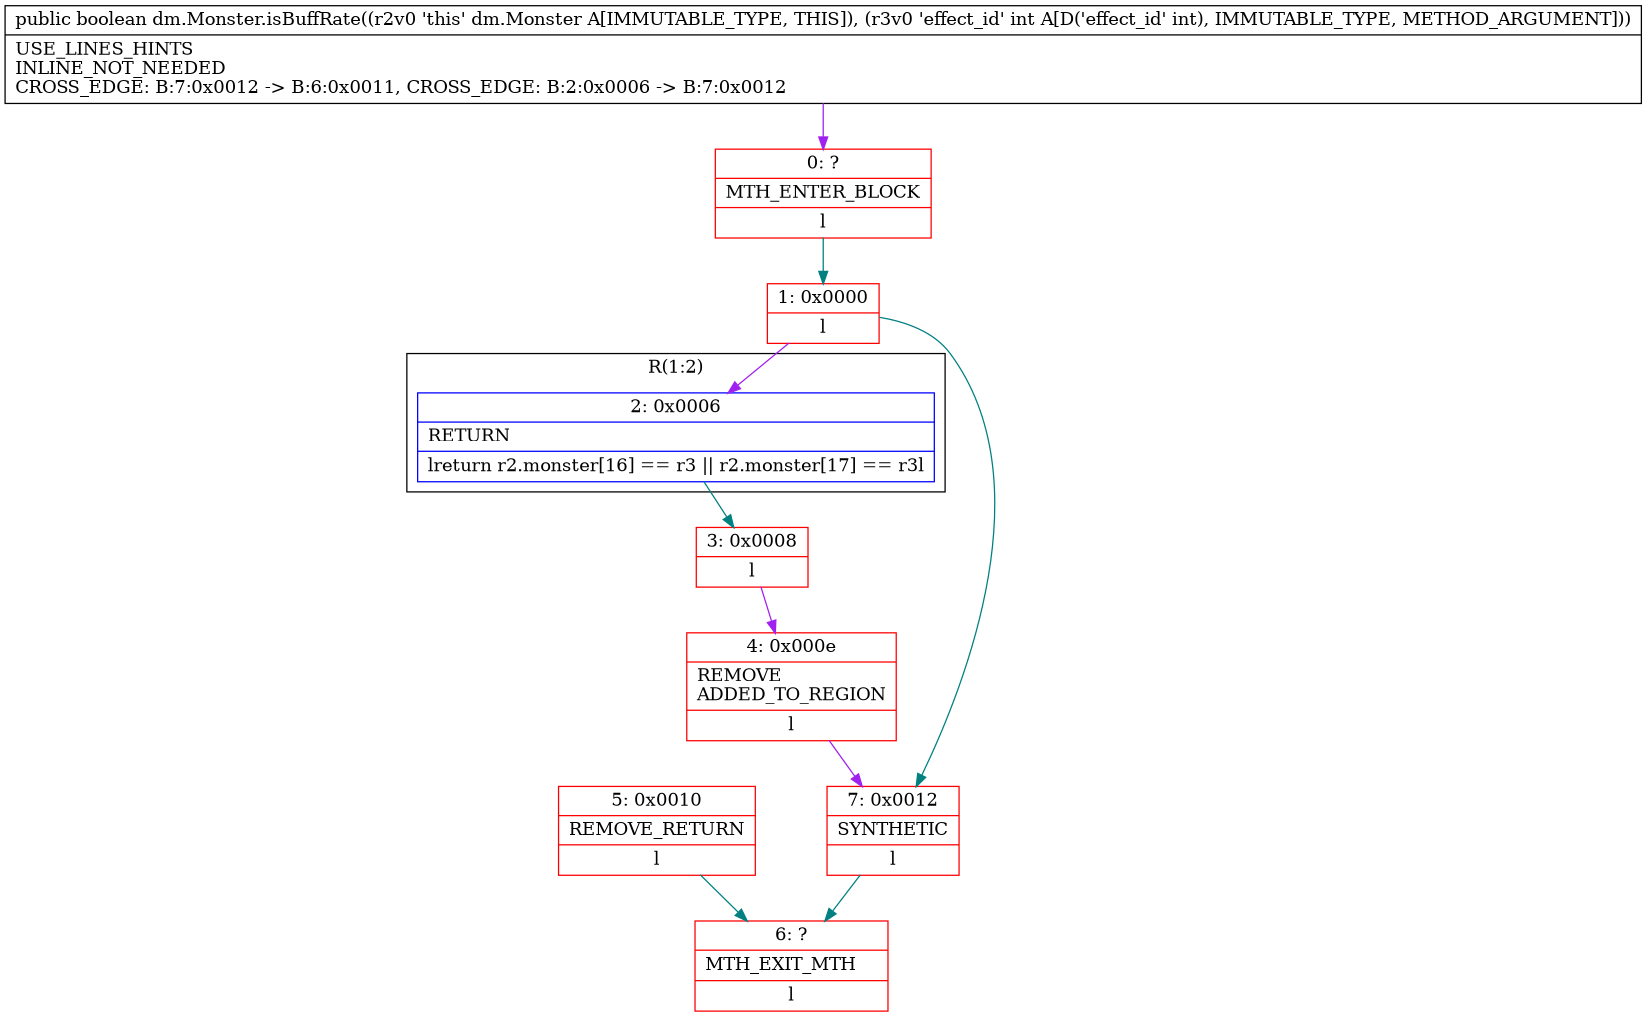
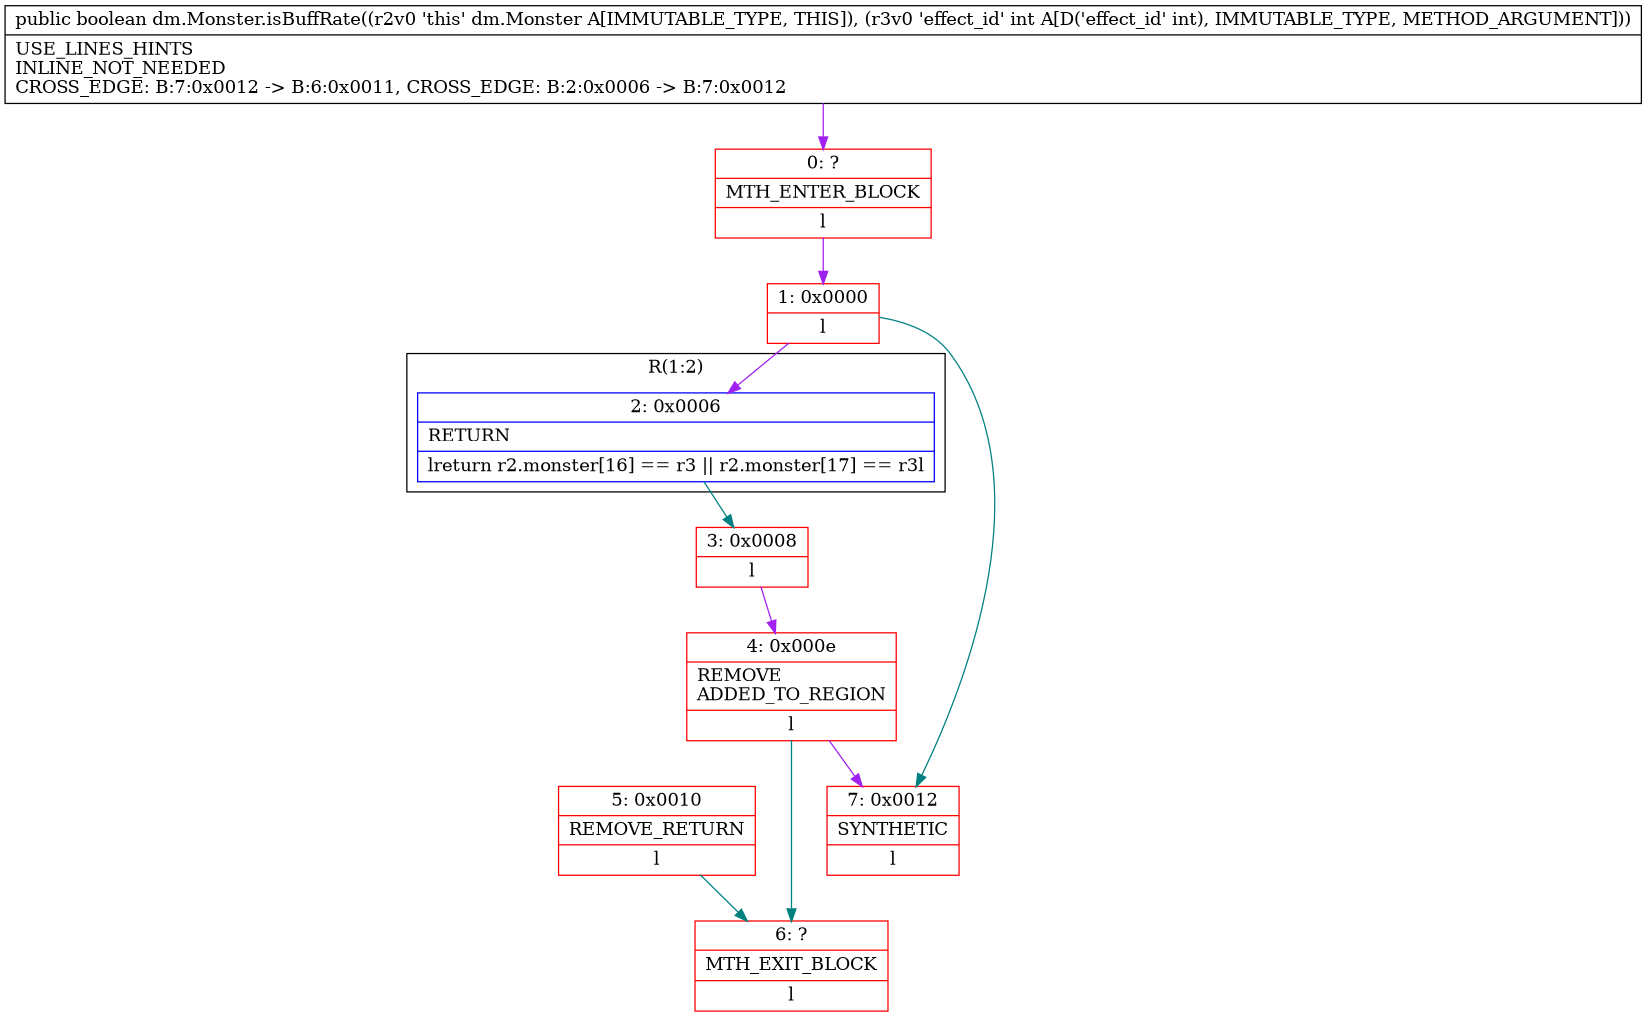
edge "0: ?" -> "1: 0x0000": color teal -> purple
edge "7: 0x0012" -> "6: ?": now "4: 0x000e" -> "6: ?"
node "6: ?": text "MTH_EXIT_MTH" -> "MTH_EXIT_BLOCK"
